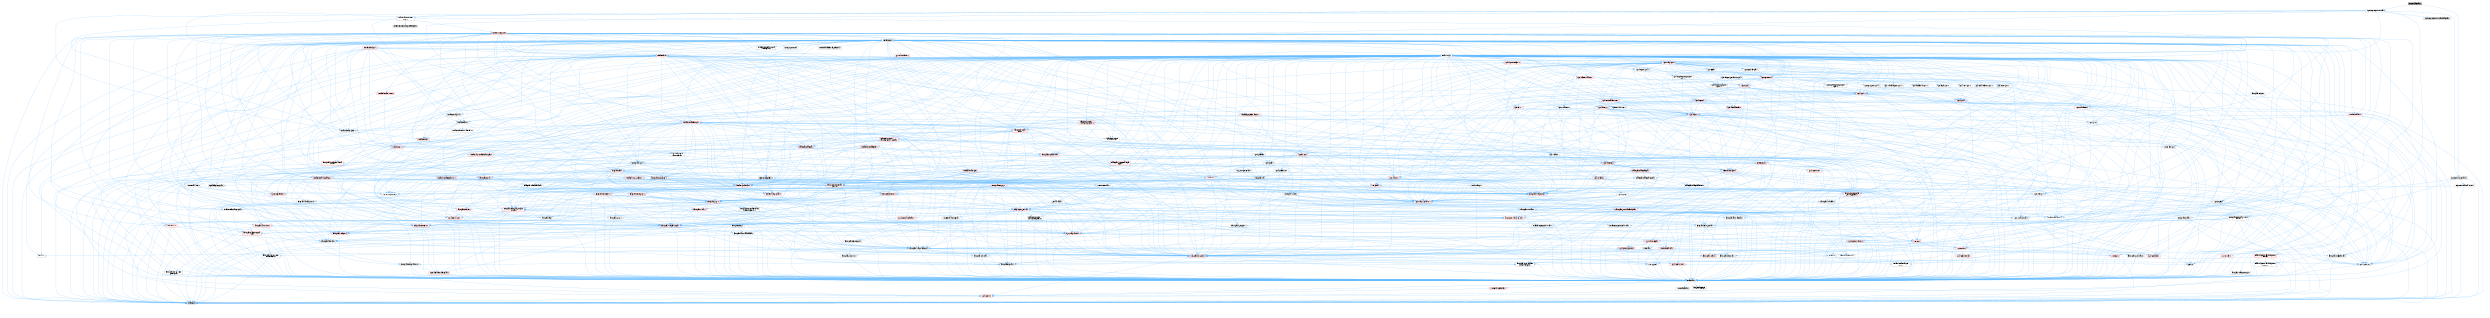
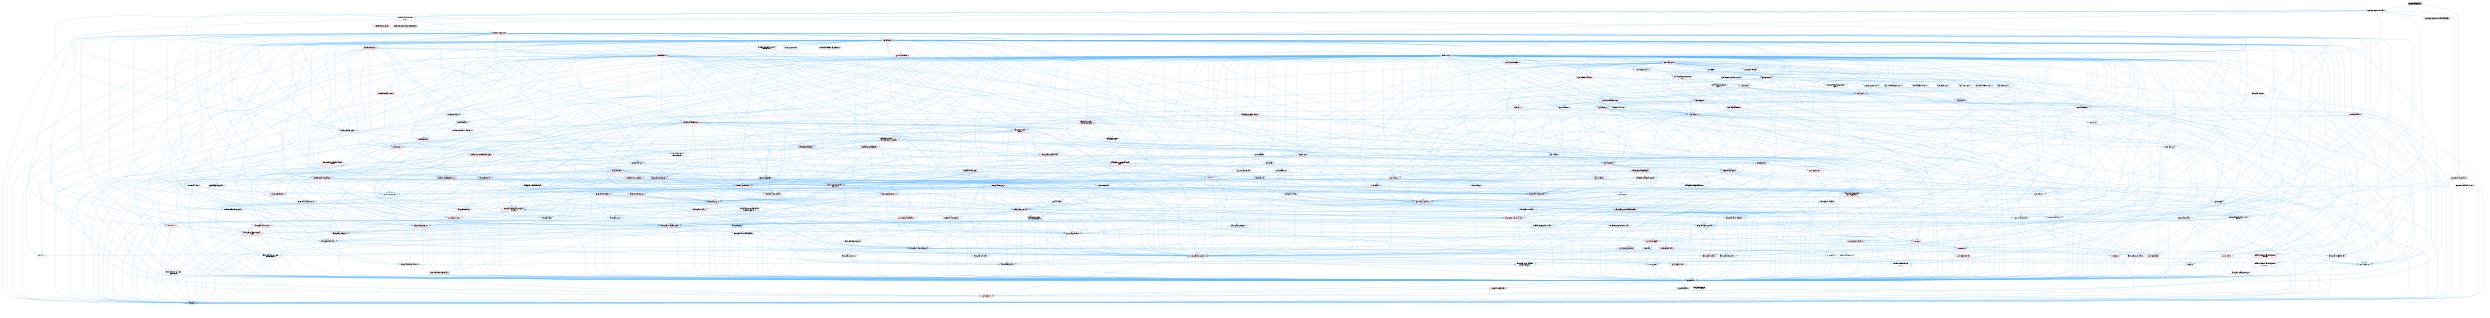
node "UObject/ScriptMacros.h": added
